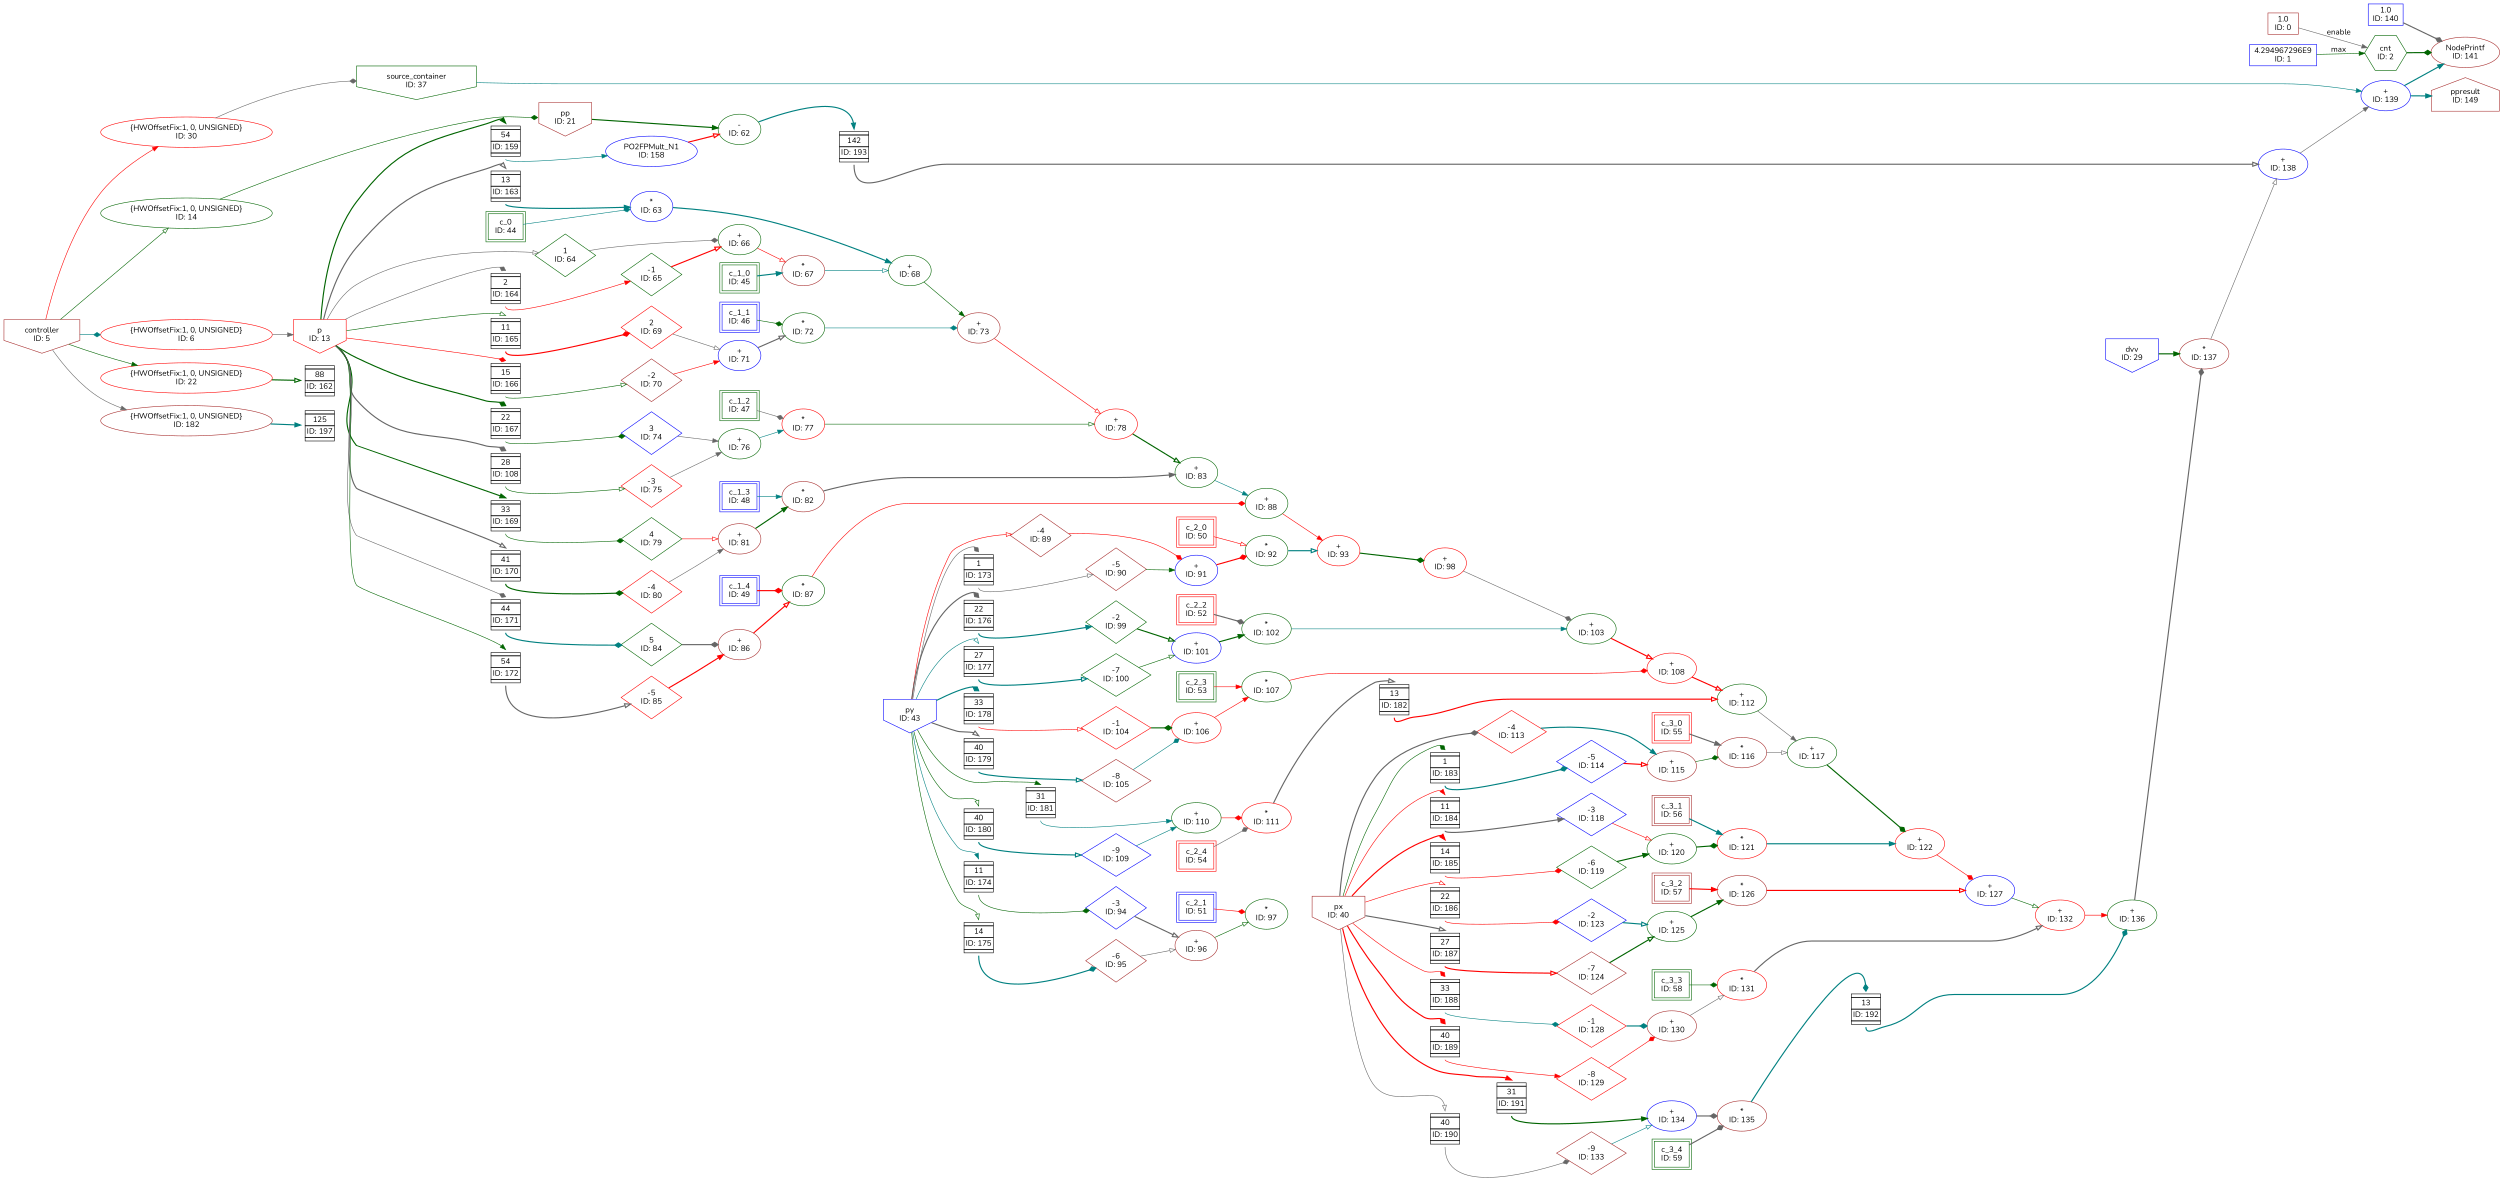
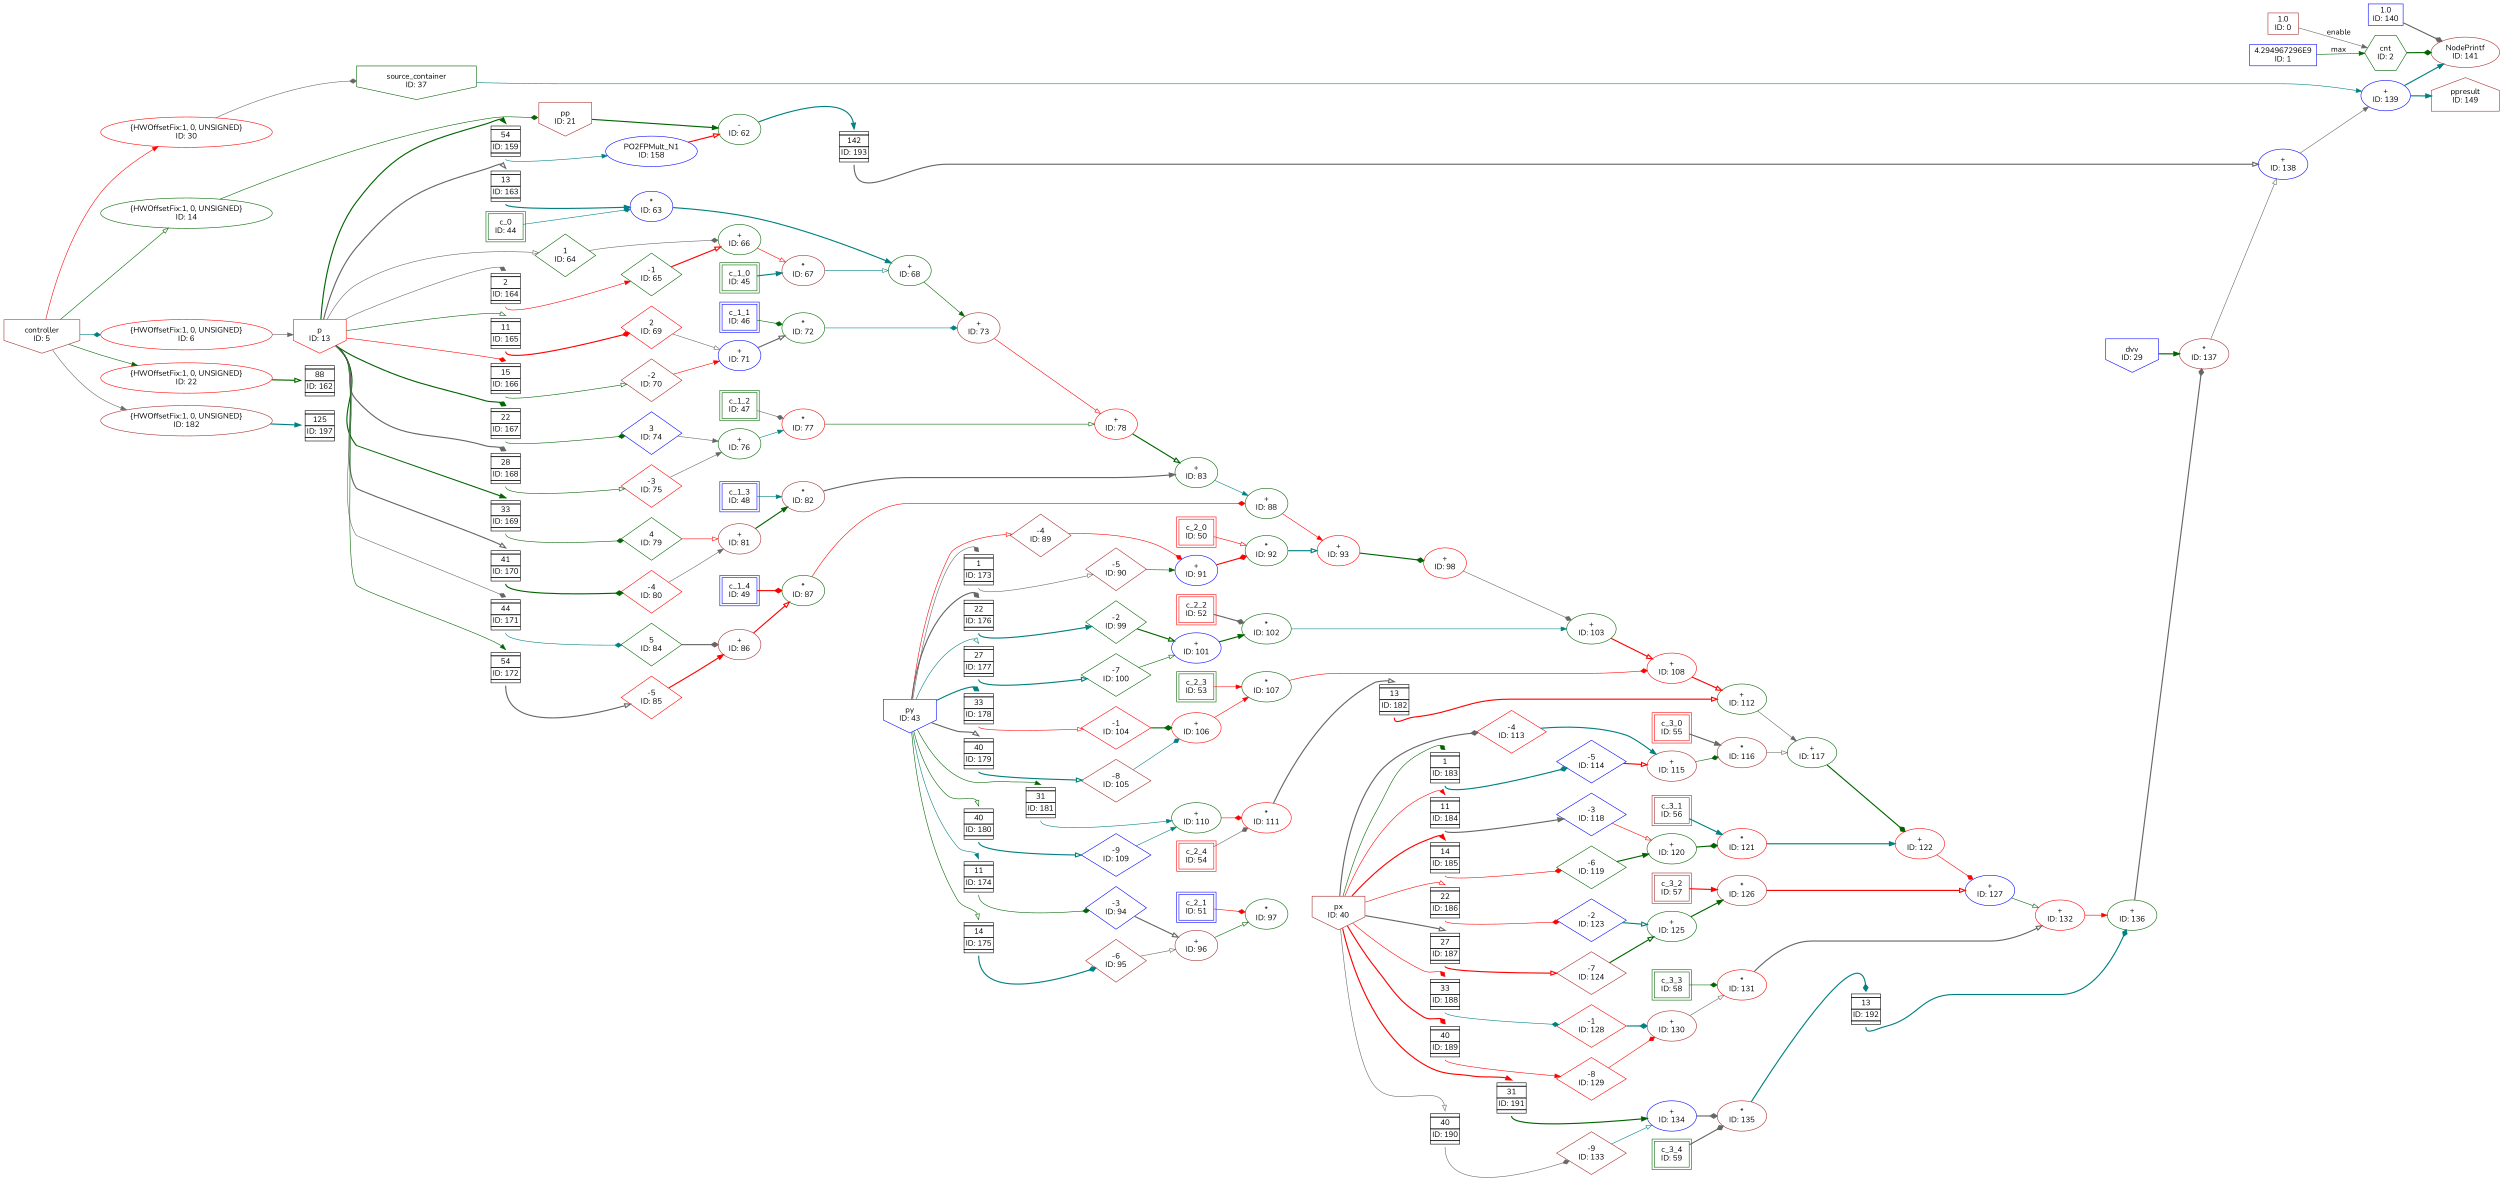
node "28": text "ID: 108" -> "ID: 168"
edge "44" -> "5 ID: 84": style bold -> solid
